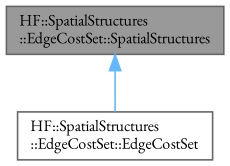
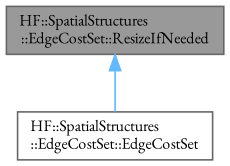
node "HF::SpatialStructures ::EdgeCostSet::SpatialStructures": label "HF::SpatialStructures ::EdgeCostSet::SpatialStructures" -> "HF::SpatialStructures ::EdgeCostSet::ResizeIfNeeded"
